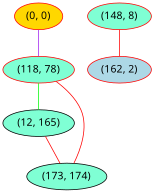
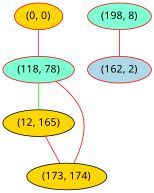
node "(148, 8)": label "(148, 8)" -> "(198, 8)"
node "(12, 165)": fillcolor aquamarine -> gold
node "(173, 174)": fillcolor aquamarine -> gold
